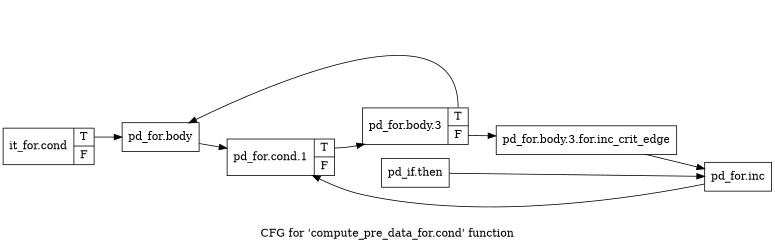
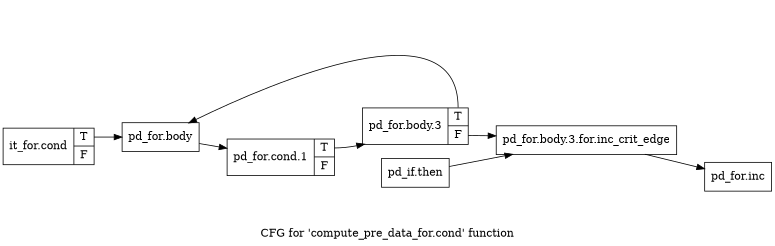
edge "pd_if.then" -> "pd_for.inc": now "pd_if.then" -> "pd_for.body.3.for.inc_crit_edge"
edge "pd_for.inc" -> "pd_for.cond.1": removed
